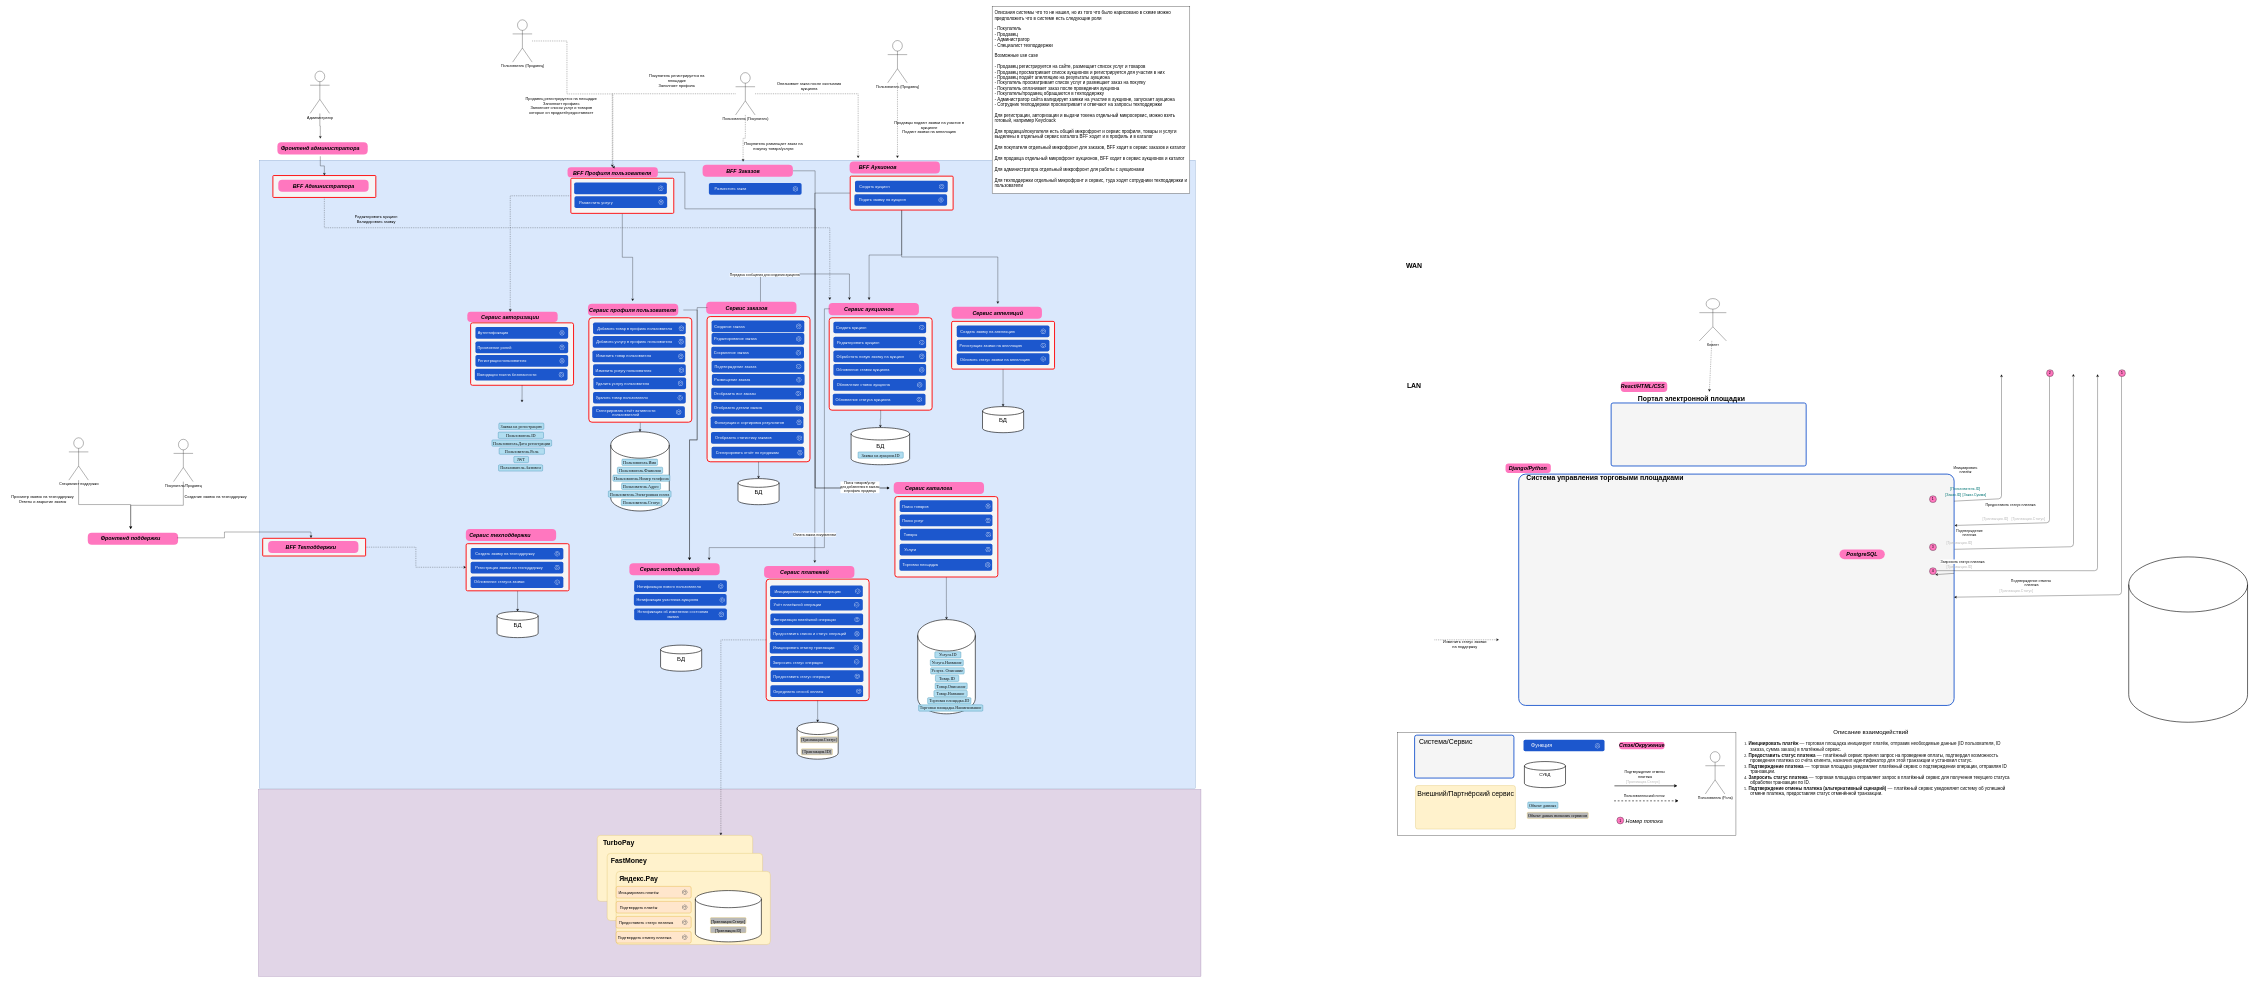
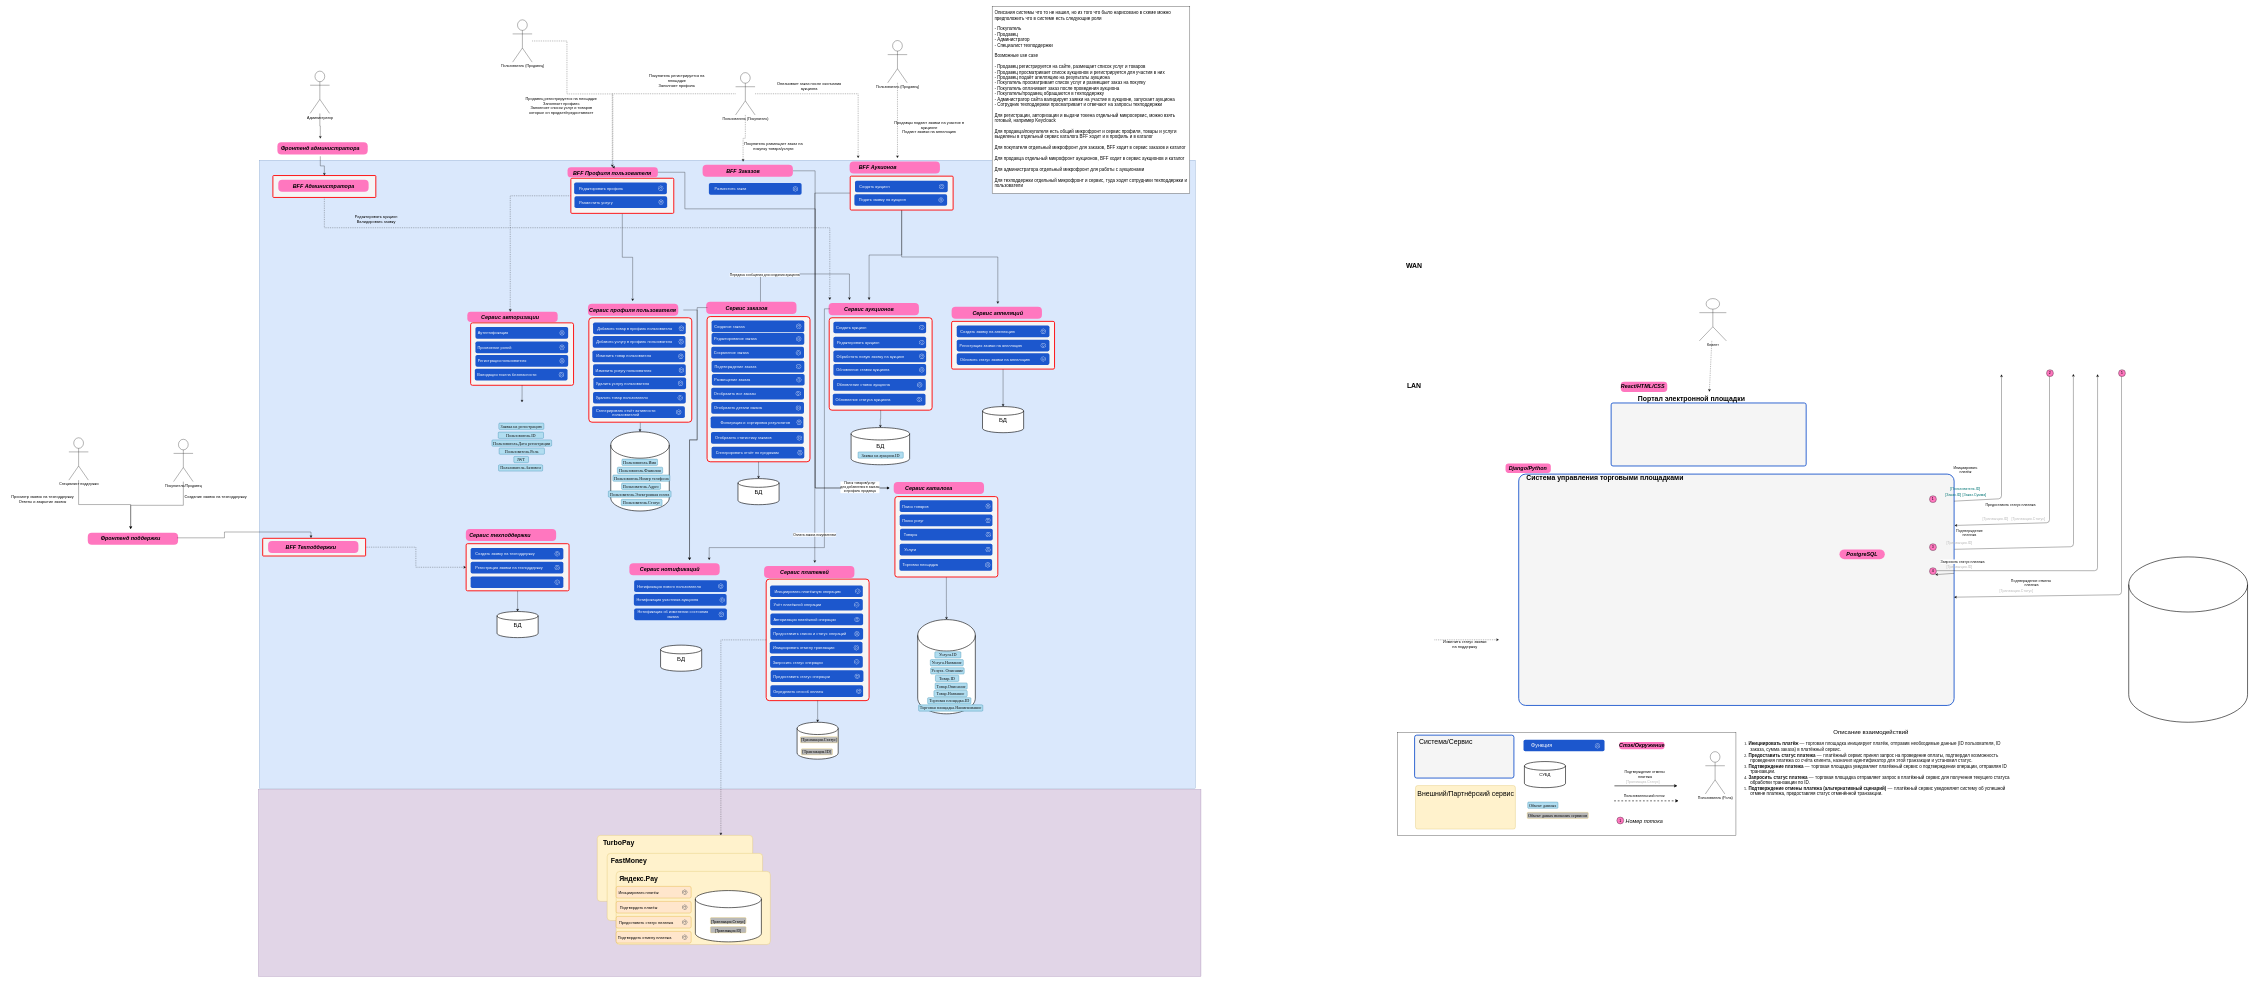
node "Редактировать профиль": added
node "Фильтрация и сортировка результатов": moved (749, 422) -> (755, 422)
node "Обновление статуса заявки": removed
